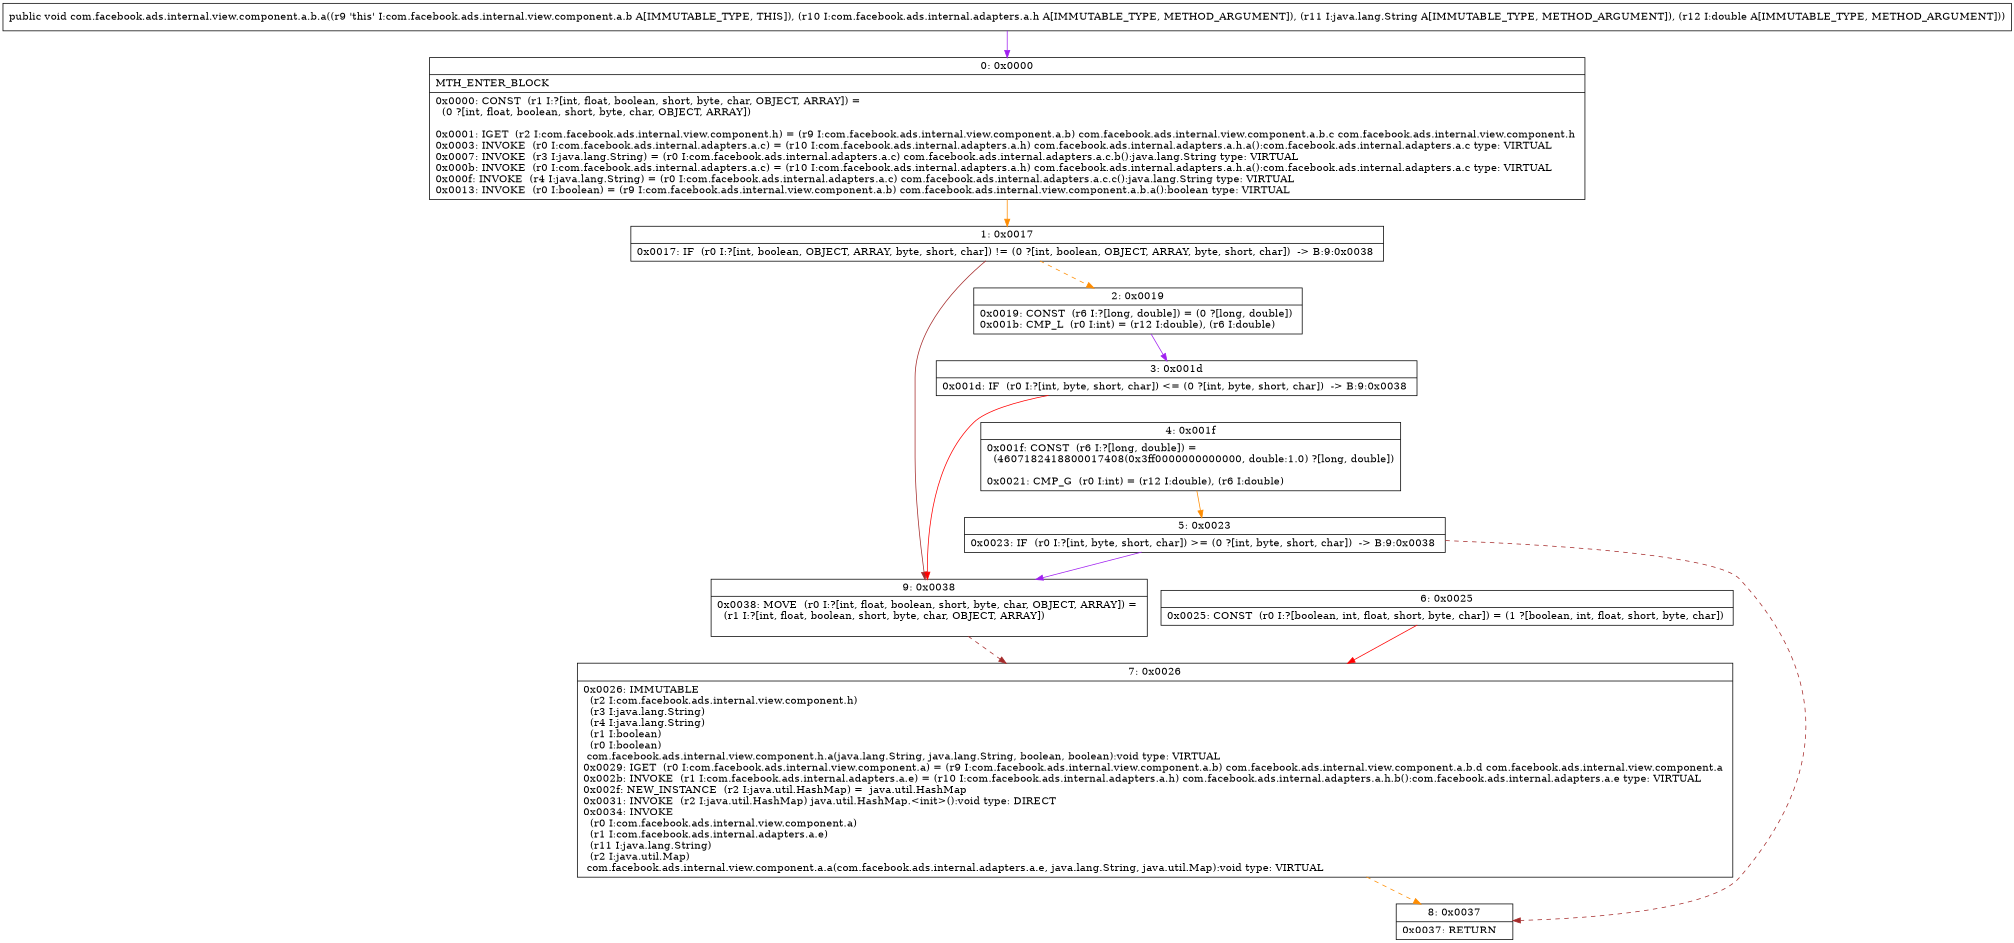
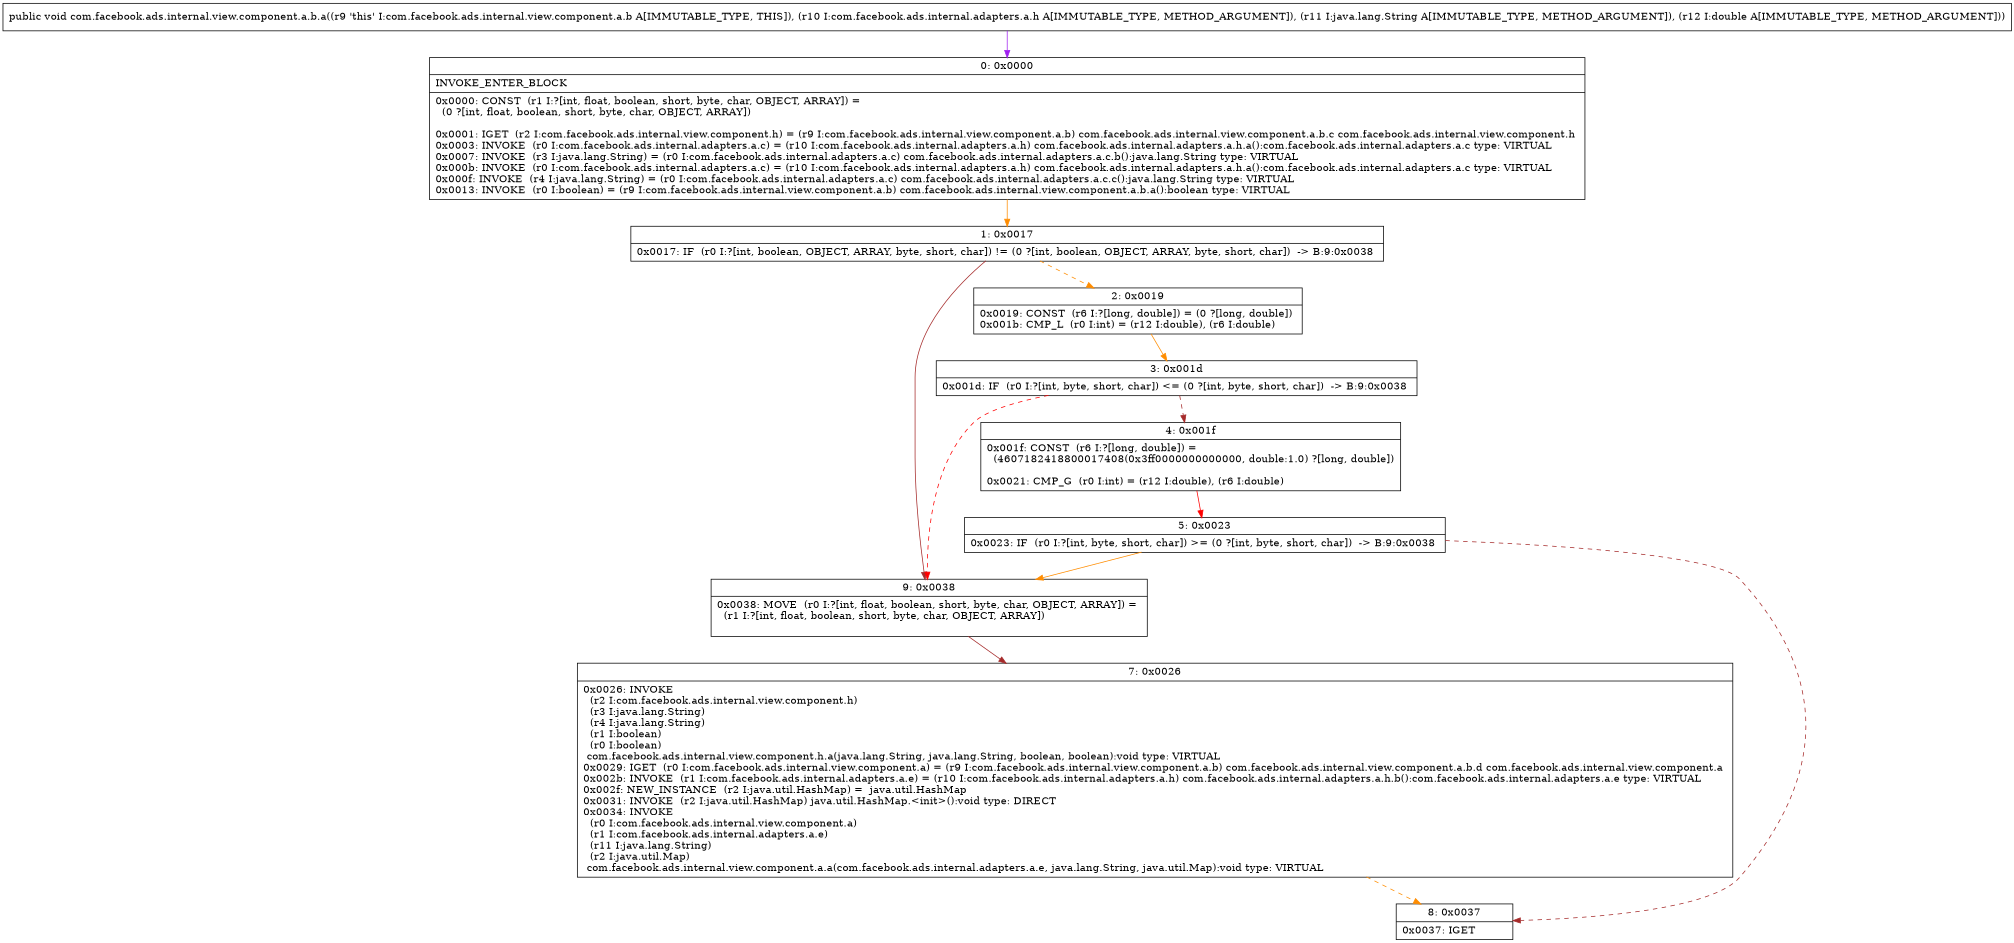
node "0: 0x0000": text "MTH_ENTER_BLOCK" -> "INVOKE_ENTER_BLOCK"
edge "2: 0x0019" -> "3: 0x001d": color purple -> darkorange
edge "3: 0x001d" -> "4: 0x001f": added
edge "3: 0x001d" -> "9: 0x0038": style solid -> dashed
edge "4: 0x001f" -> "5: 0x0023": color darkorange -> red
edge "5: 0x0023" -> "9: 0x0038": color purple -> darkorange
node "6: 0x0025": removed
edge "9: 0x0038" -> "7: 0x0026": style dashed -> solid
node "7: 0x0026": text "0x0026: IMMUTABLE" -> "0x0026: INVOKE"
node "8: 0x0037": text "0x0037: RETURN" -> "0x0037: IGET"
